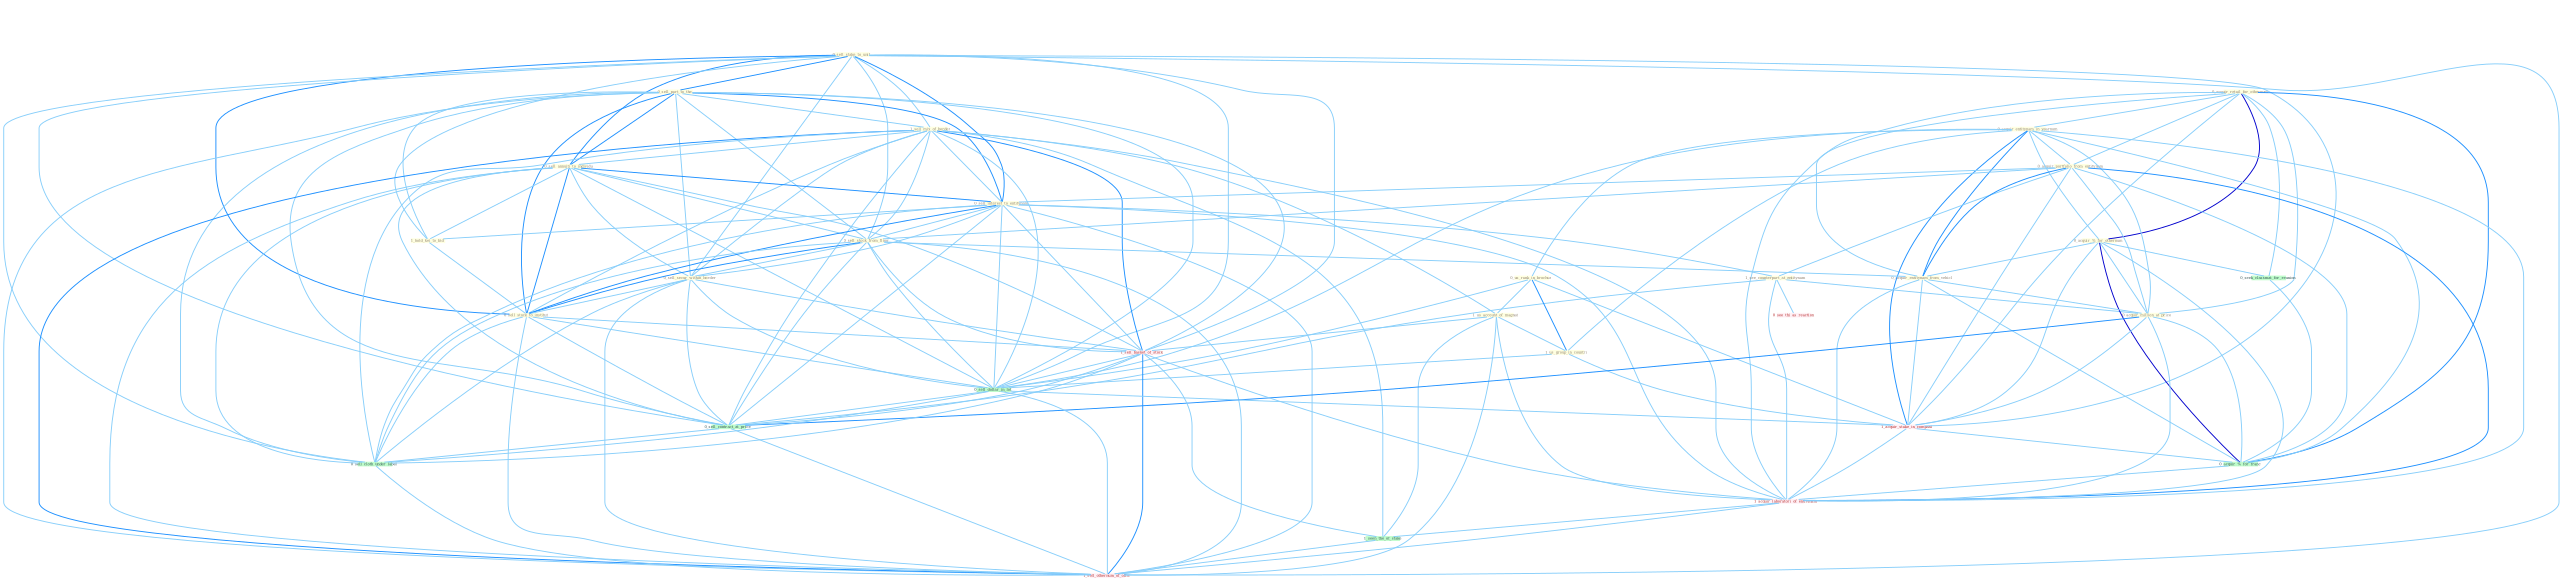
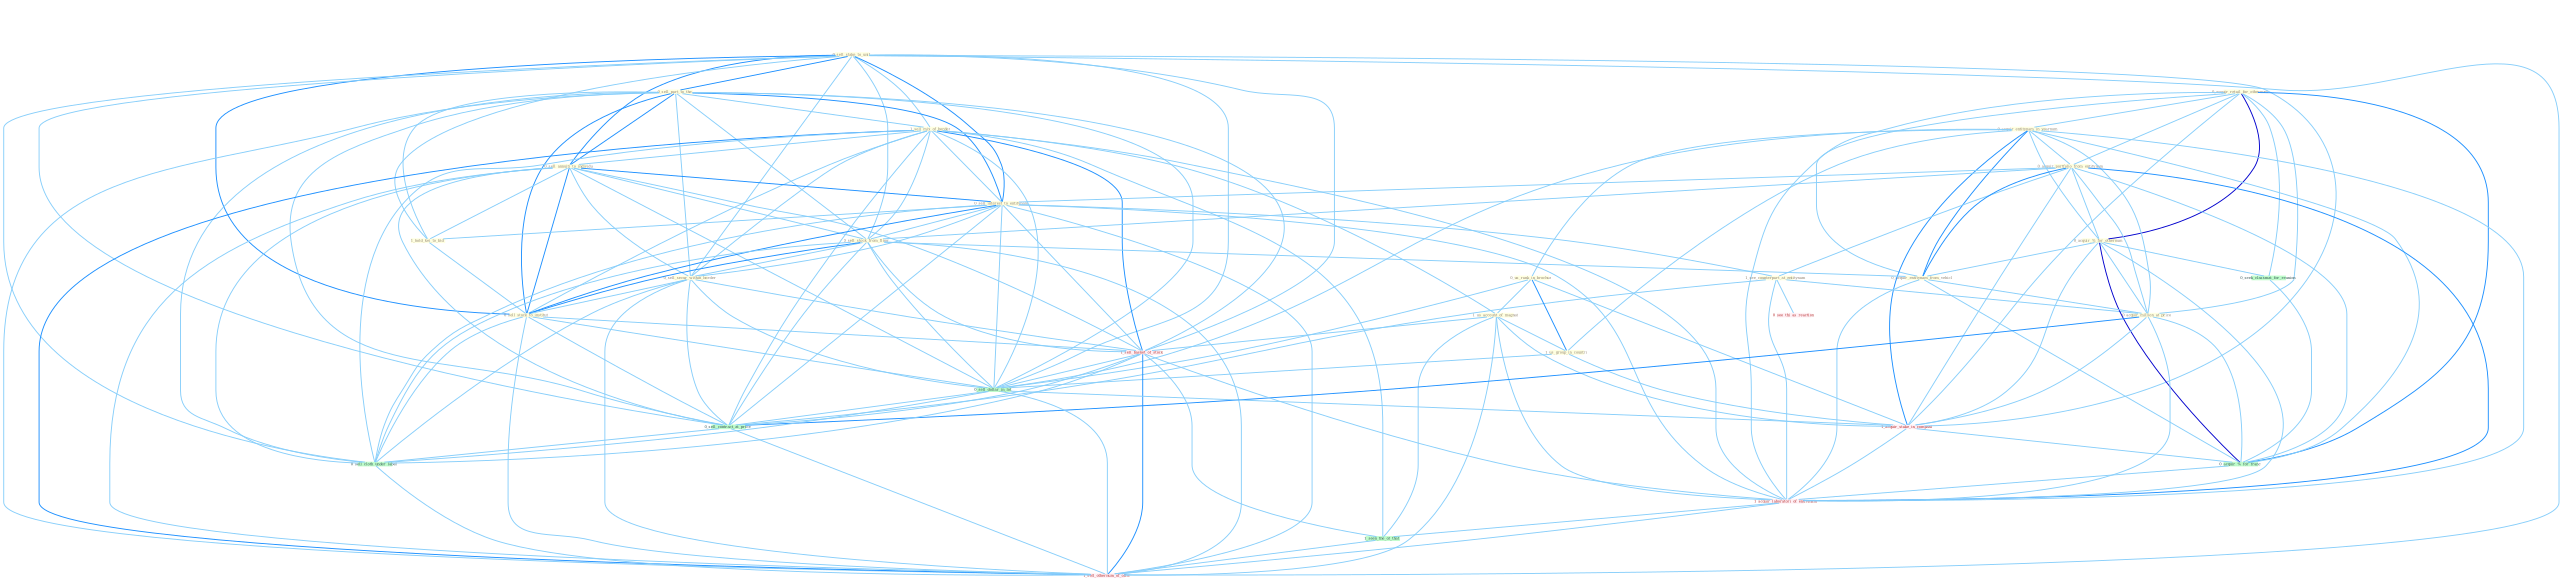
edge "0_acquir_portfolio_from_entitynam" -- "0_acquir_%_for_othernum": added
edge "0_acquir_entitynam_from_vehicl" -- "1_acquir_stake_in_compani": now "1_us_account_of_magnat" -- "1_acquir_stake_in_compani"
node "1_seen_the_of_stake": label "1_seen_the_of_stake" -> "1_seen_the_of_that"
